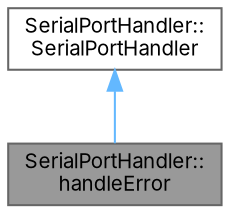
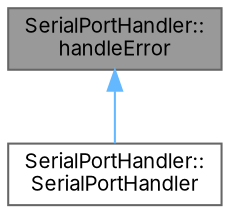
edge "SerialPortHandler:: handleError" -> "SerialPortHandler:: SerialPortHandler": reversed
